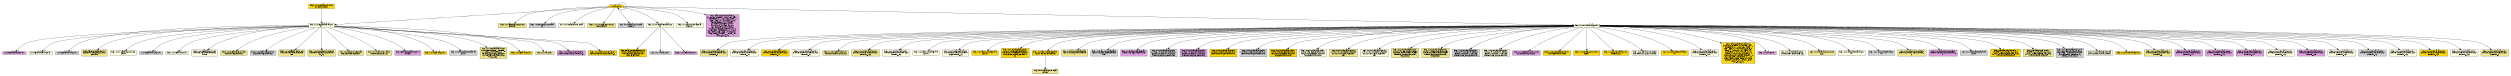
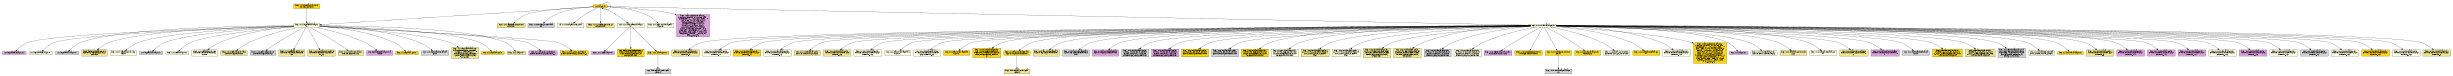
edge "www.ba.gov.br/" -> "http://dovirtual.ba.gov.br/egba /reader2/": now "http://www.vlibras.gov.br/" -> "http://dovirtual.ba.gov.br/egba /reader2/"
edge "http://www.ouvidoria.ba.gov.br/" -> "http://www.ouvidoriageral.ba.go v.br": now "http://www.twitter.com/ouvidori ageral/" -> "http://www.ouvidoriageral.ba.go v.br"
node "http://www.cjf.jus.br/cjf/orcam ento-e-financas/legislacao/": removed
node "http://www.vlibras.gov.br/": fillcolor lightgrey -> gold
